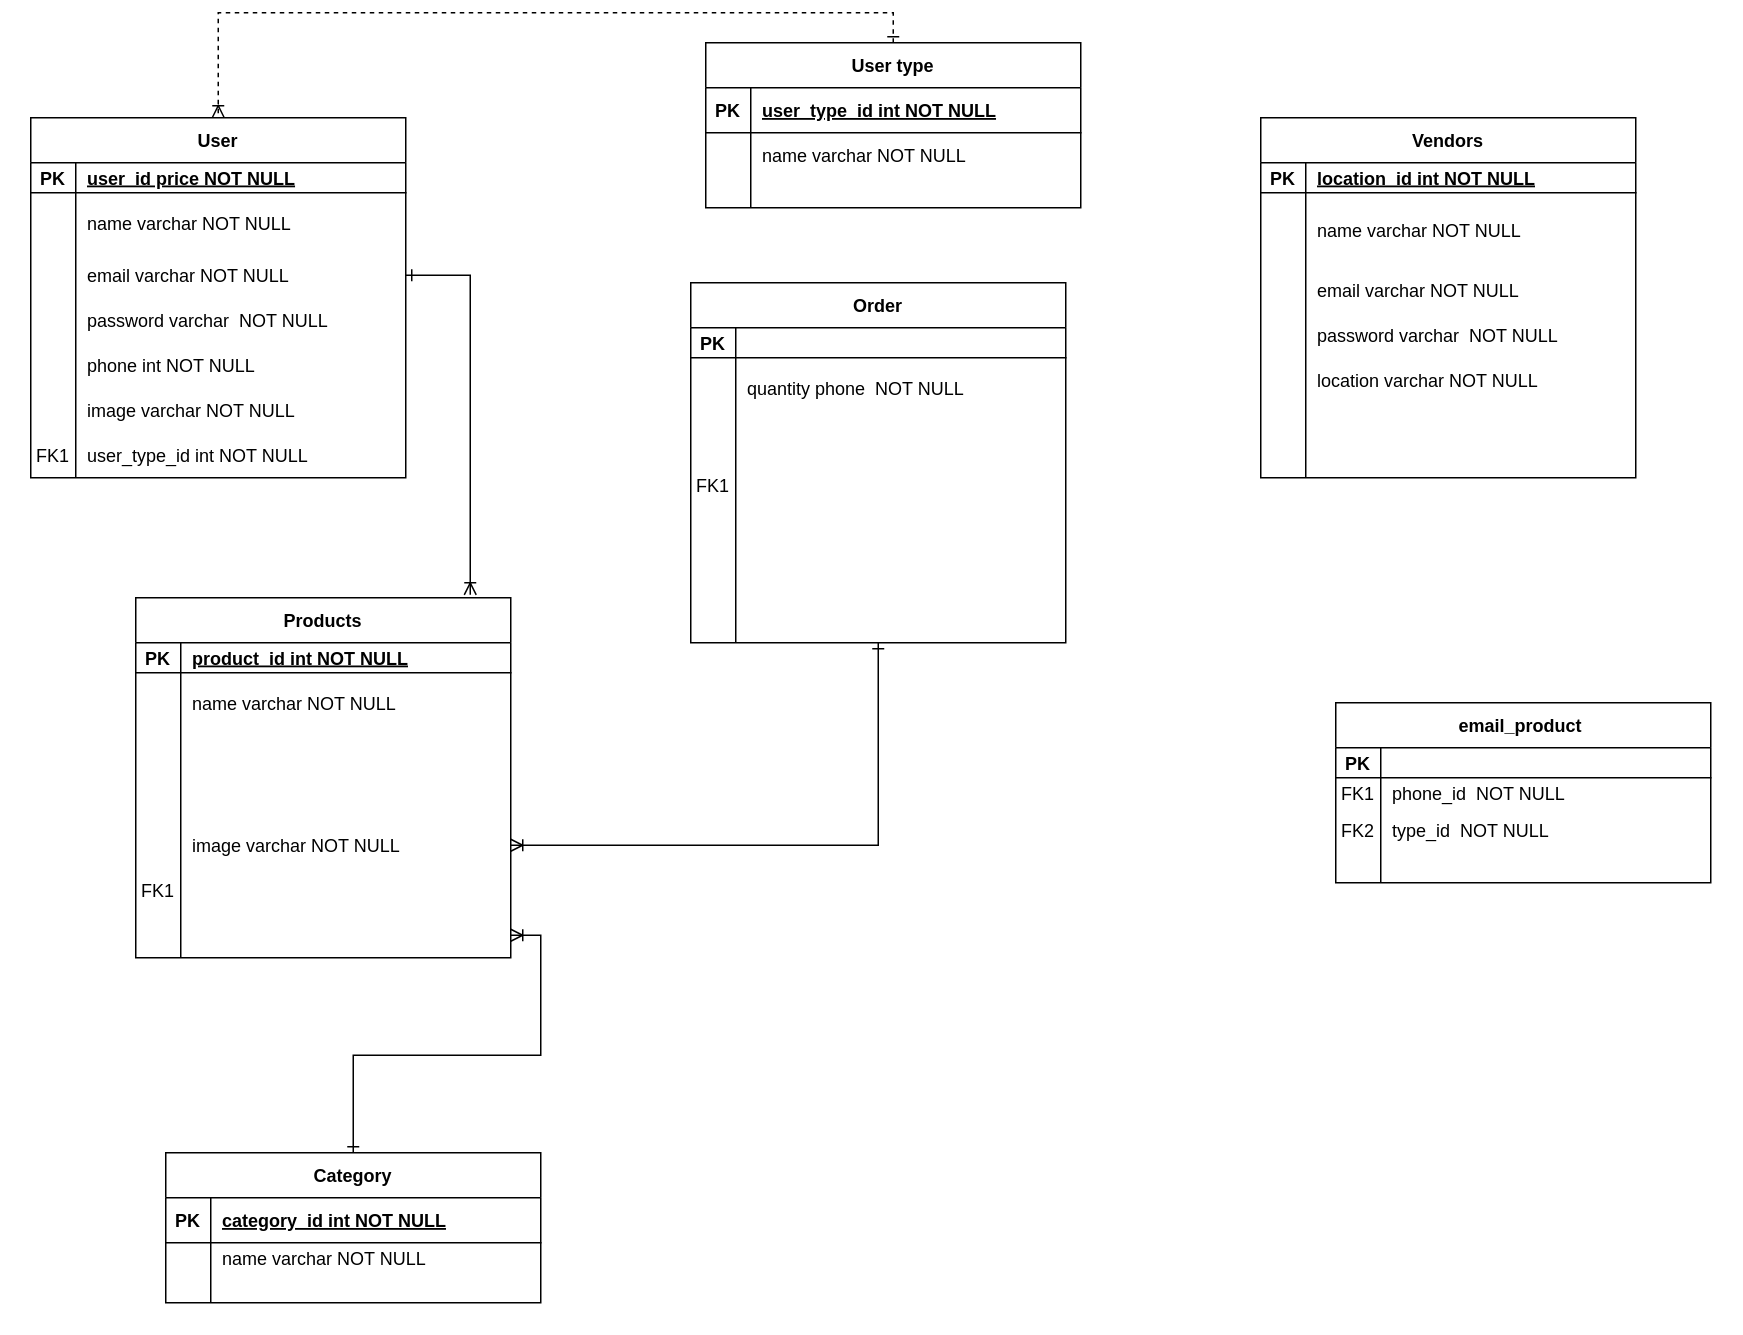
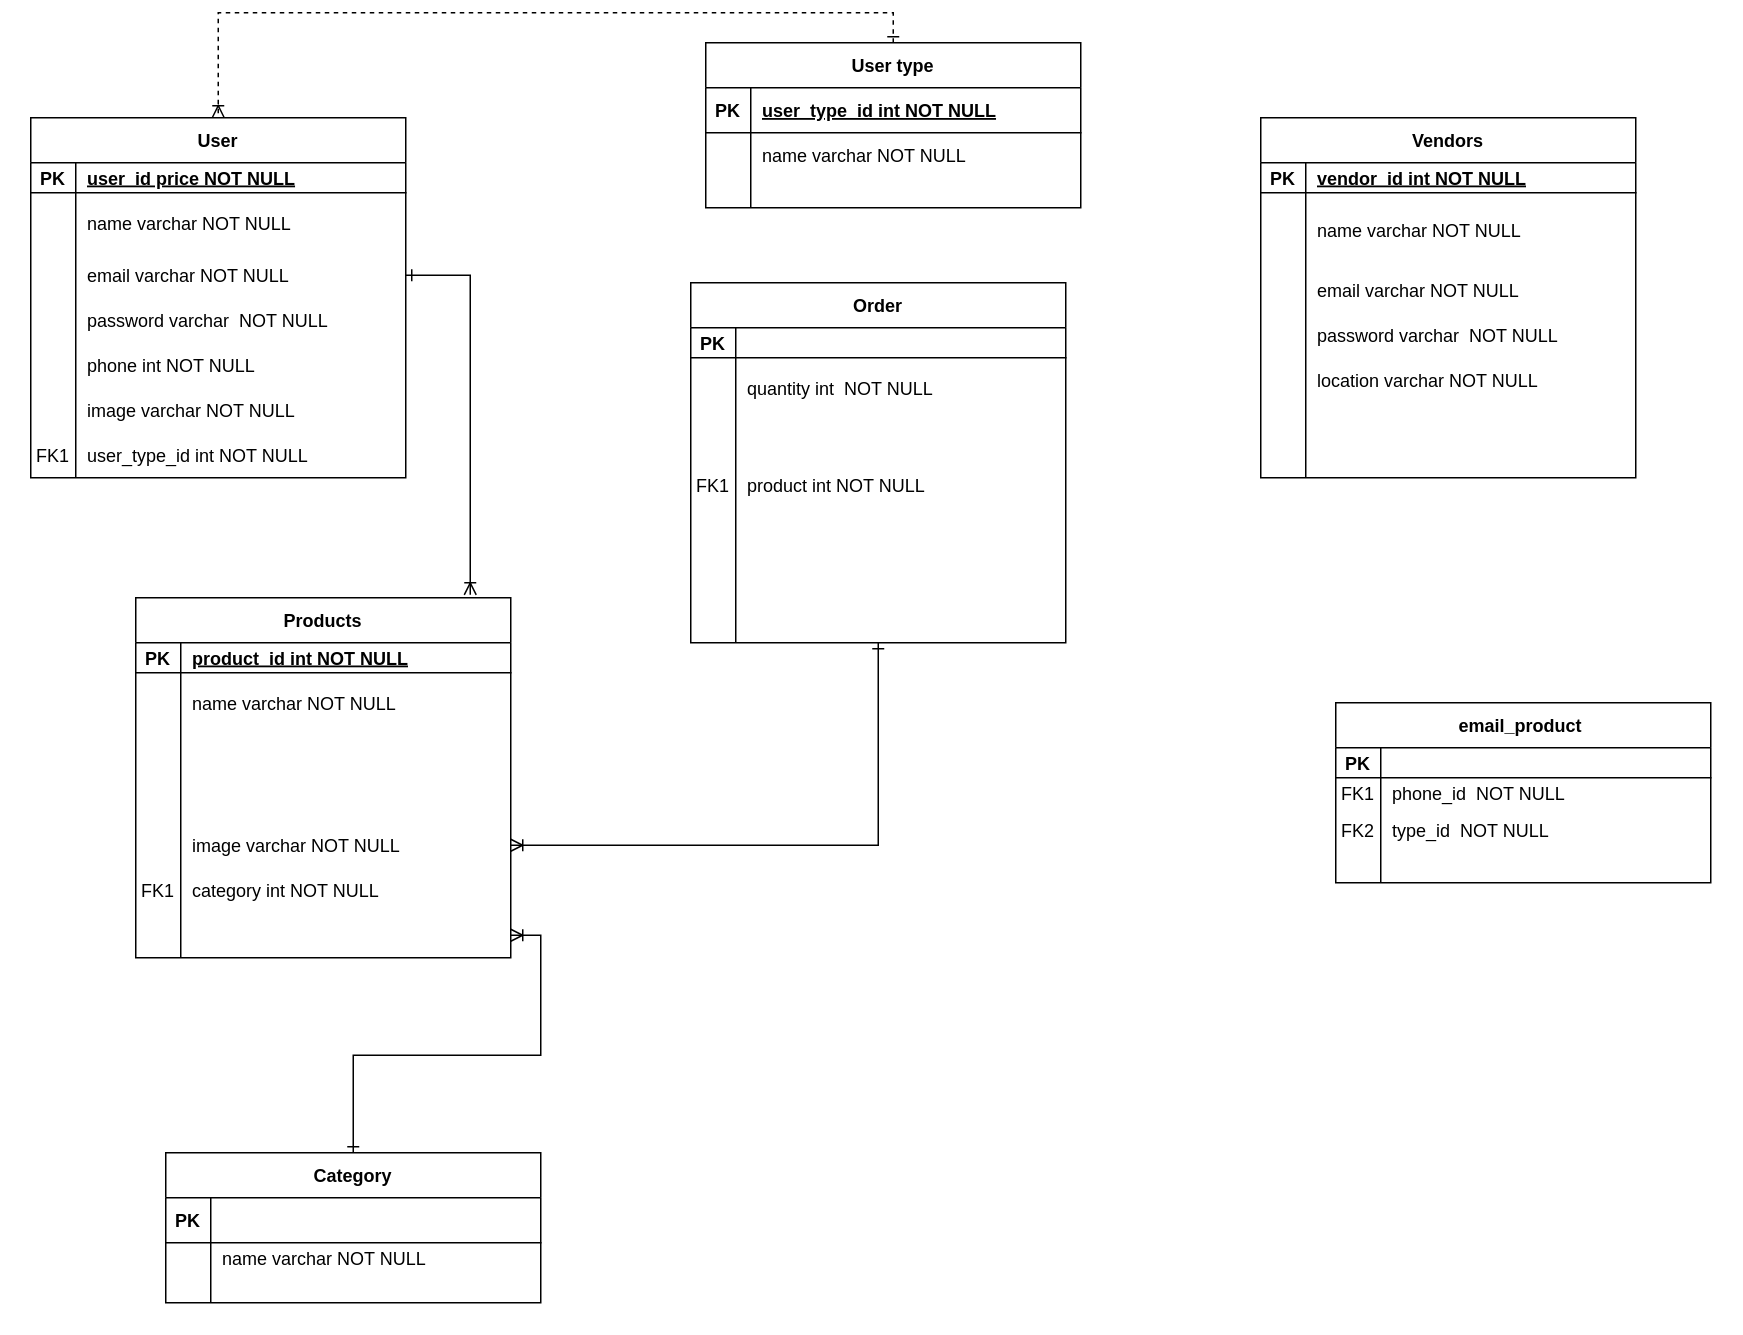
node "location_id int NOT NULL": label "location_id int NOT NULL" -> "vendor_id int NOT NULL"
node "quantity phone NOT NULL": label "quantity phone NOT NULL" -> "quantity int NOT NULL"
node "product int NOT NULL": added
node "category int NOT NULL": added
node "category_id int NOT NULL": removed
